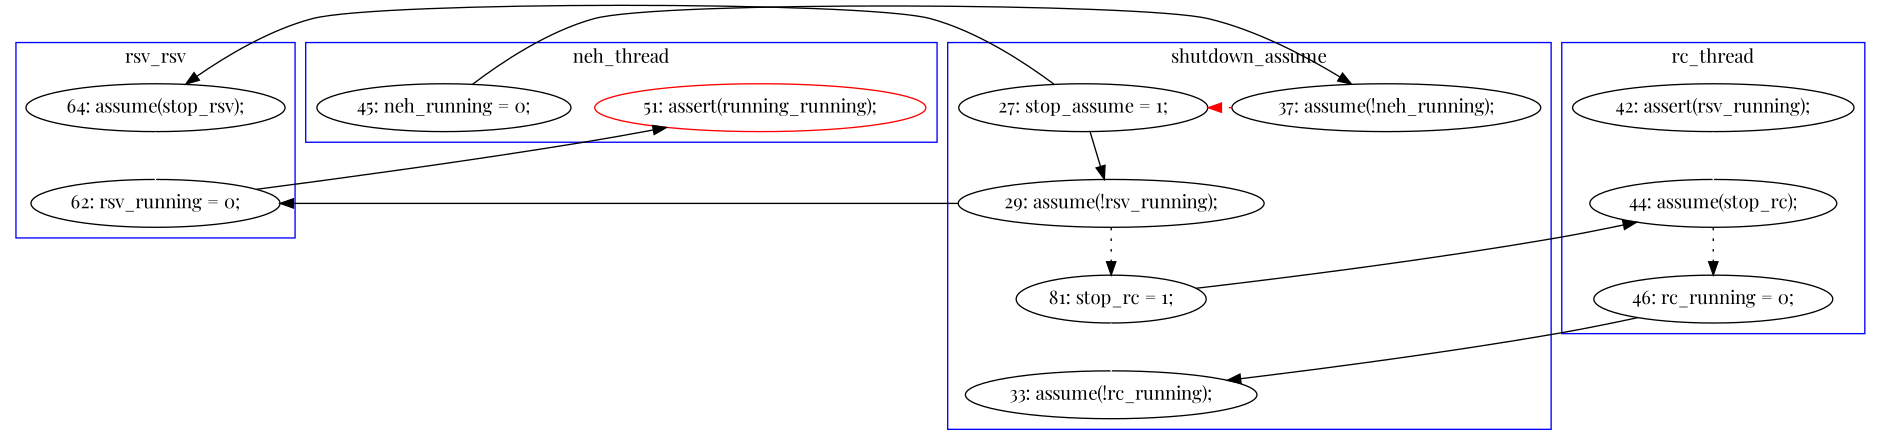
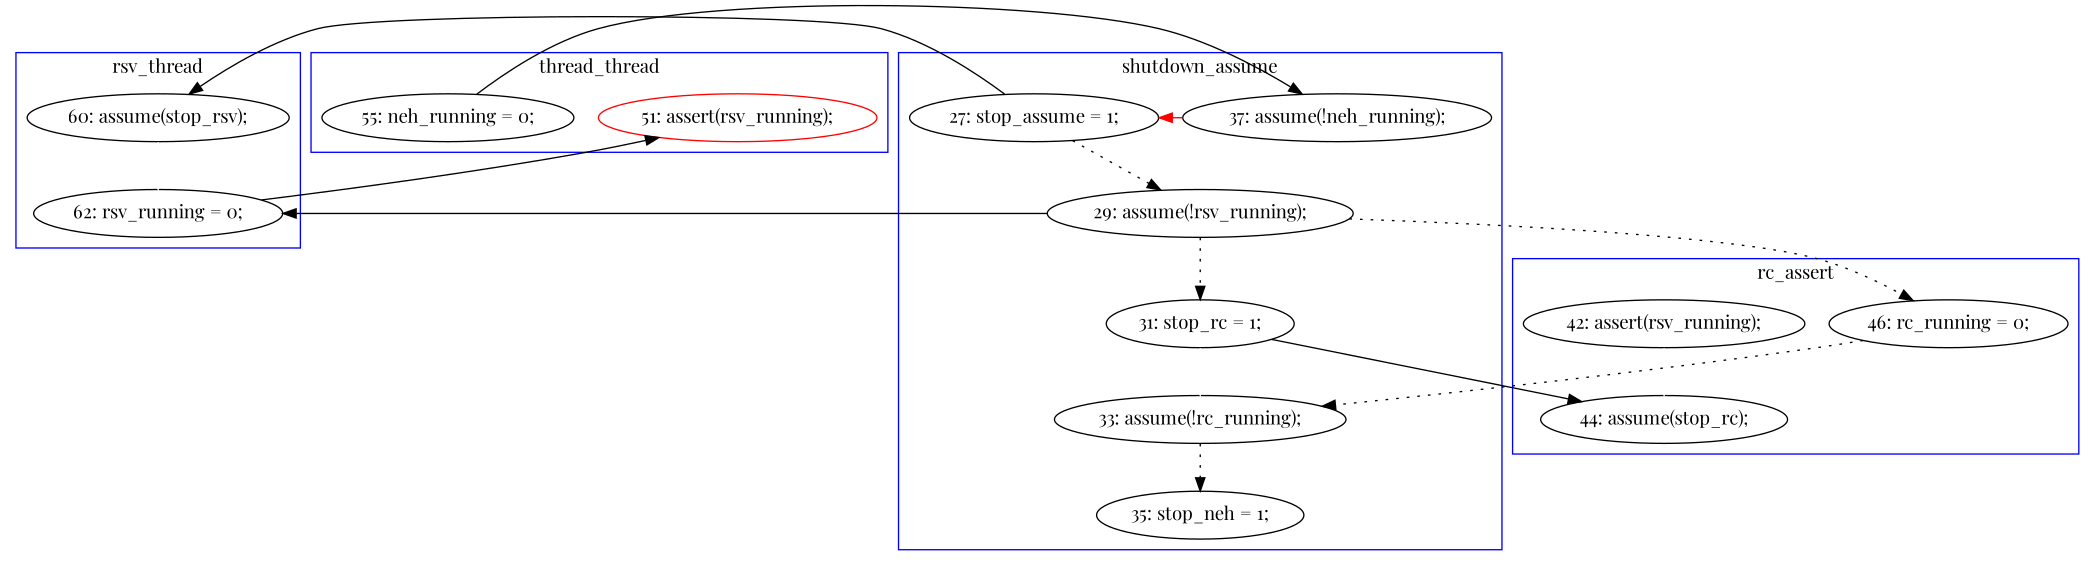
cluster "rsv_rsv": label "rsv_rsv" -> "rsv_thread"
cluster "neh_thread": label "neh_thread" -> "thread_thread"
cluster "rc_thread": label "rc_thread" -> "rc_assert"
node "64: assume(stop_rsv);": label "64: assume(stop_rsv);" -> "60: assume(stop_rsv);"
node "45: neh_running = 0;": label "45: neh_running = 0;" -> "55: neh_running = 0;"
node "51: assert(running_running);": label "51: assert(running_running);" -> "51: assert(rsv_running);"
edge "37: assume(!neh_running);" -> "27: stop_assume = 1;": style dotted -> solid
edge "27: stop_assume = 1;" -> "29: assume(!rsv_running);": style solid -> dotted
edge "44: assume(stop_rc);" -> "46: rc_running = 0;": now "29: assume(!rsv_running);" -> "46: rc_running = 0;"
node "81: stop_rc = 1;": label "81: stop_rc = 1;" -> "31: stop_rc = 1;"
edge "46: rc_running = 0;" -> "33: assume(!rc_running);": style solid -> dotted
node "35: stop_neh = 1;": added
